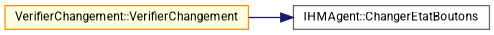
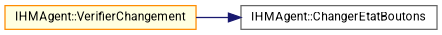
node "VerifierChangement::VerifierChangement": label "VerifierChangement::VerifierChangement" -> "IHMAgent::VerifierChangement"
